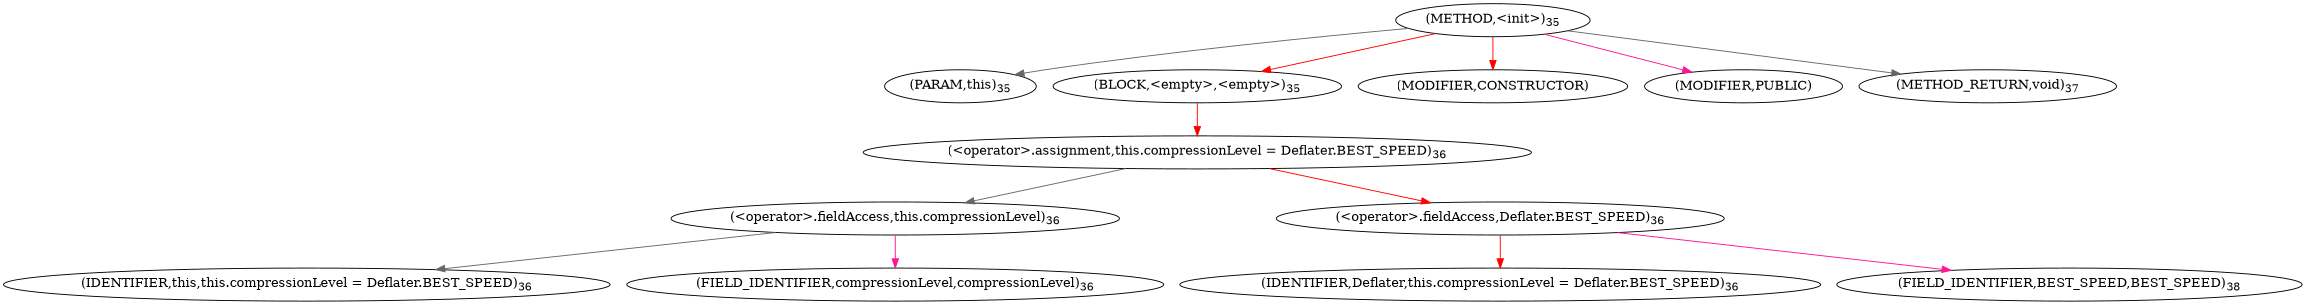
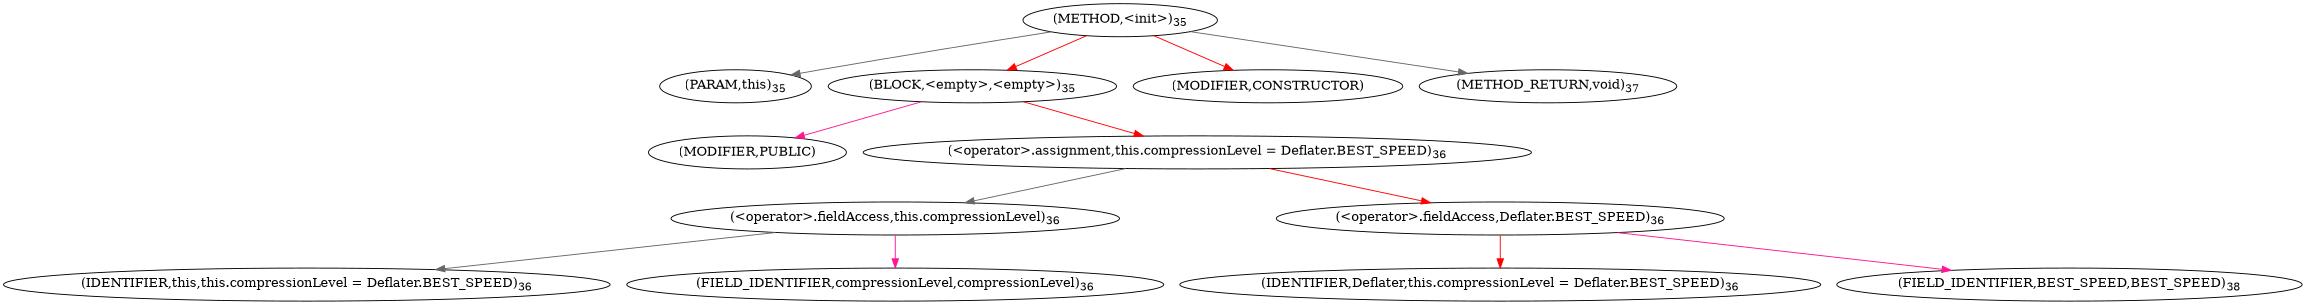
edge "(METHOD,<init>)" -> "(MODIFIER,PUBLIC)": now "(BLOCK,<empty>,<empty>)" -> "(MODIFIER,PUBLIC)"
